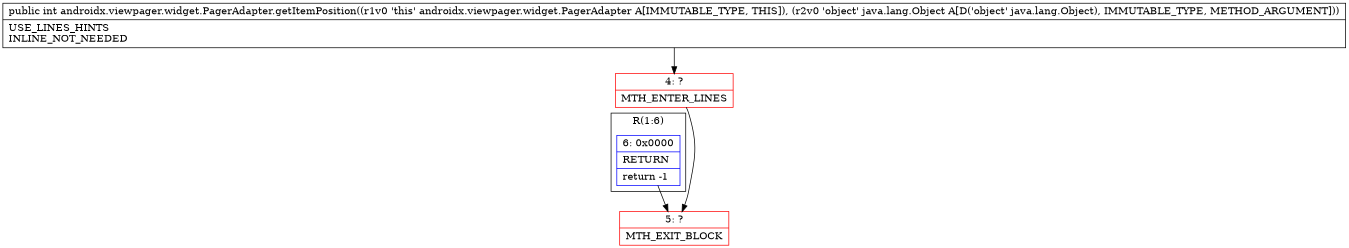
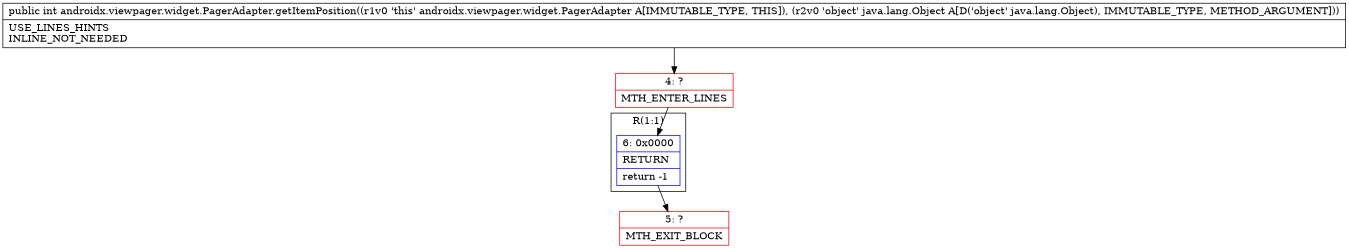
cluster "R(1:6)": label "R(1:6)" -> "R(1:1)"
edge "4: ?" -> "5: ?": now "4: ?" -> "6: 0x0000"
